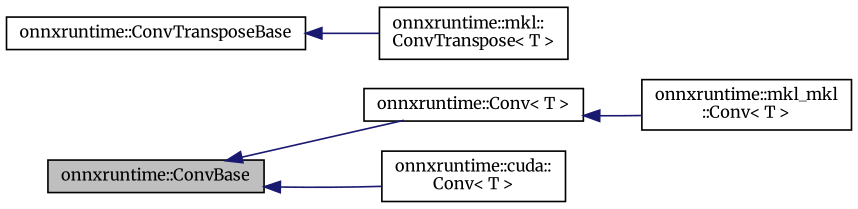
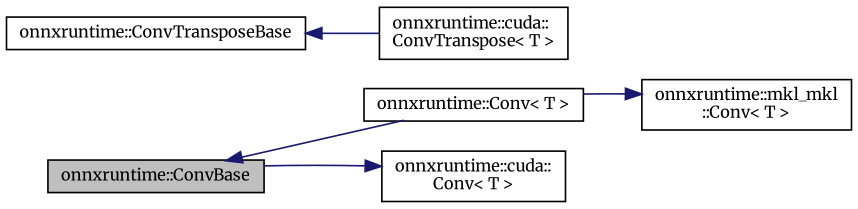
node "onnxruntime::mkl:: ConvTranspose< T >": label "onnxruntime::mkl:: ConvTranspose< T >" -> "onnxruntime::cuda:: ConvTranspose< T >"
edge "onnxruntime::mkl_mkl ::Conv< T >" -> "onnxruntime::Conv< T >": reversed
edge "onnxruntime::cuda:: Conv< T >" -> "onnxruntime::ConvBase": reversed
